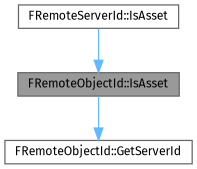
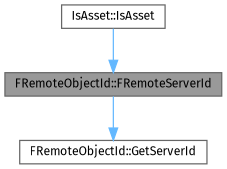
node "FRemoteServerId::IsAsset": label "FRemoteServerId::IsAsset" -> "IsAsset::IsAsset"
node "FRemoteObjectId::IsAsset": label "FRemoteObjectId::IsAsset" -> "FRemoteObjectId::FRemoteServerId"
